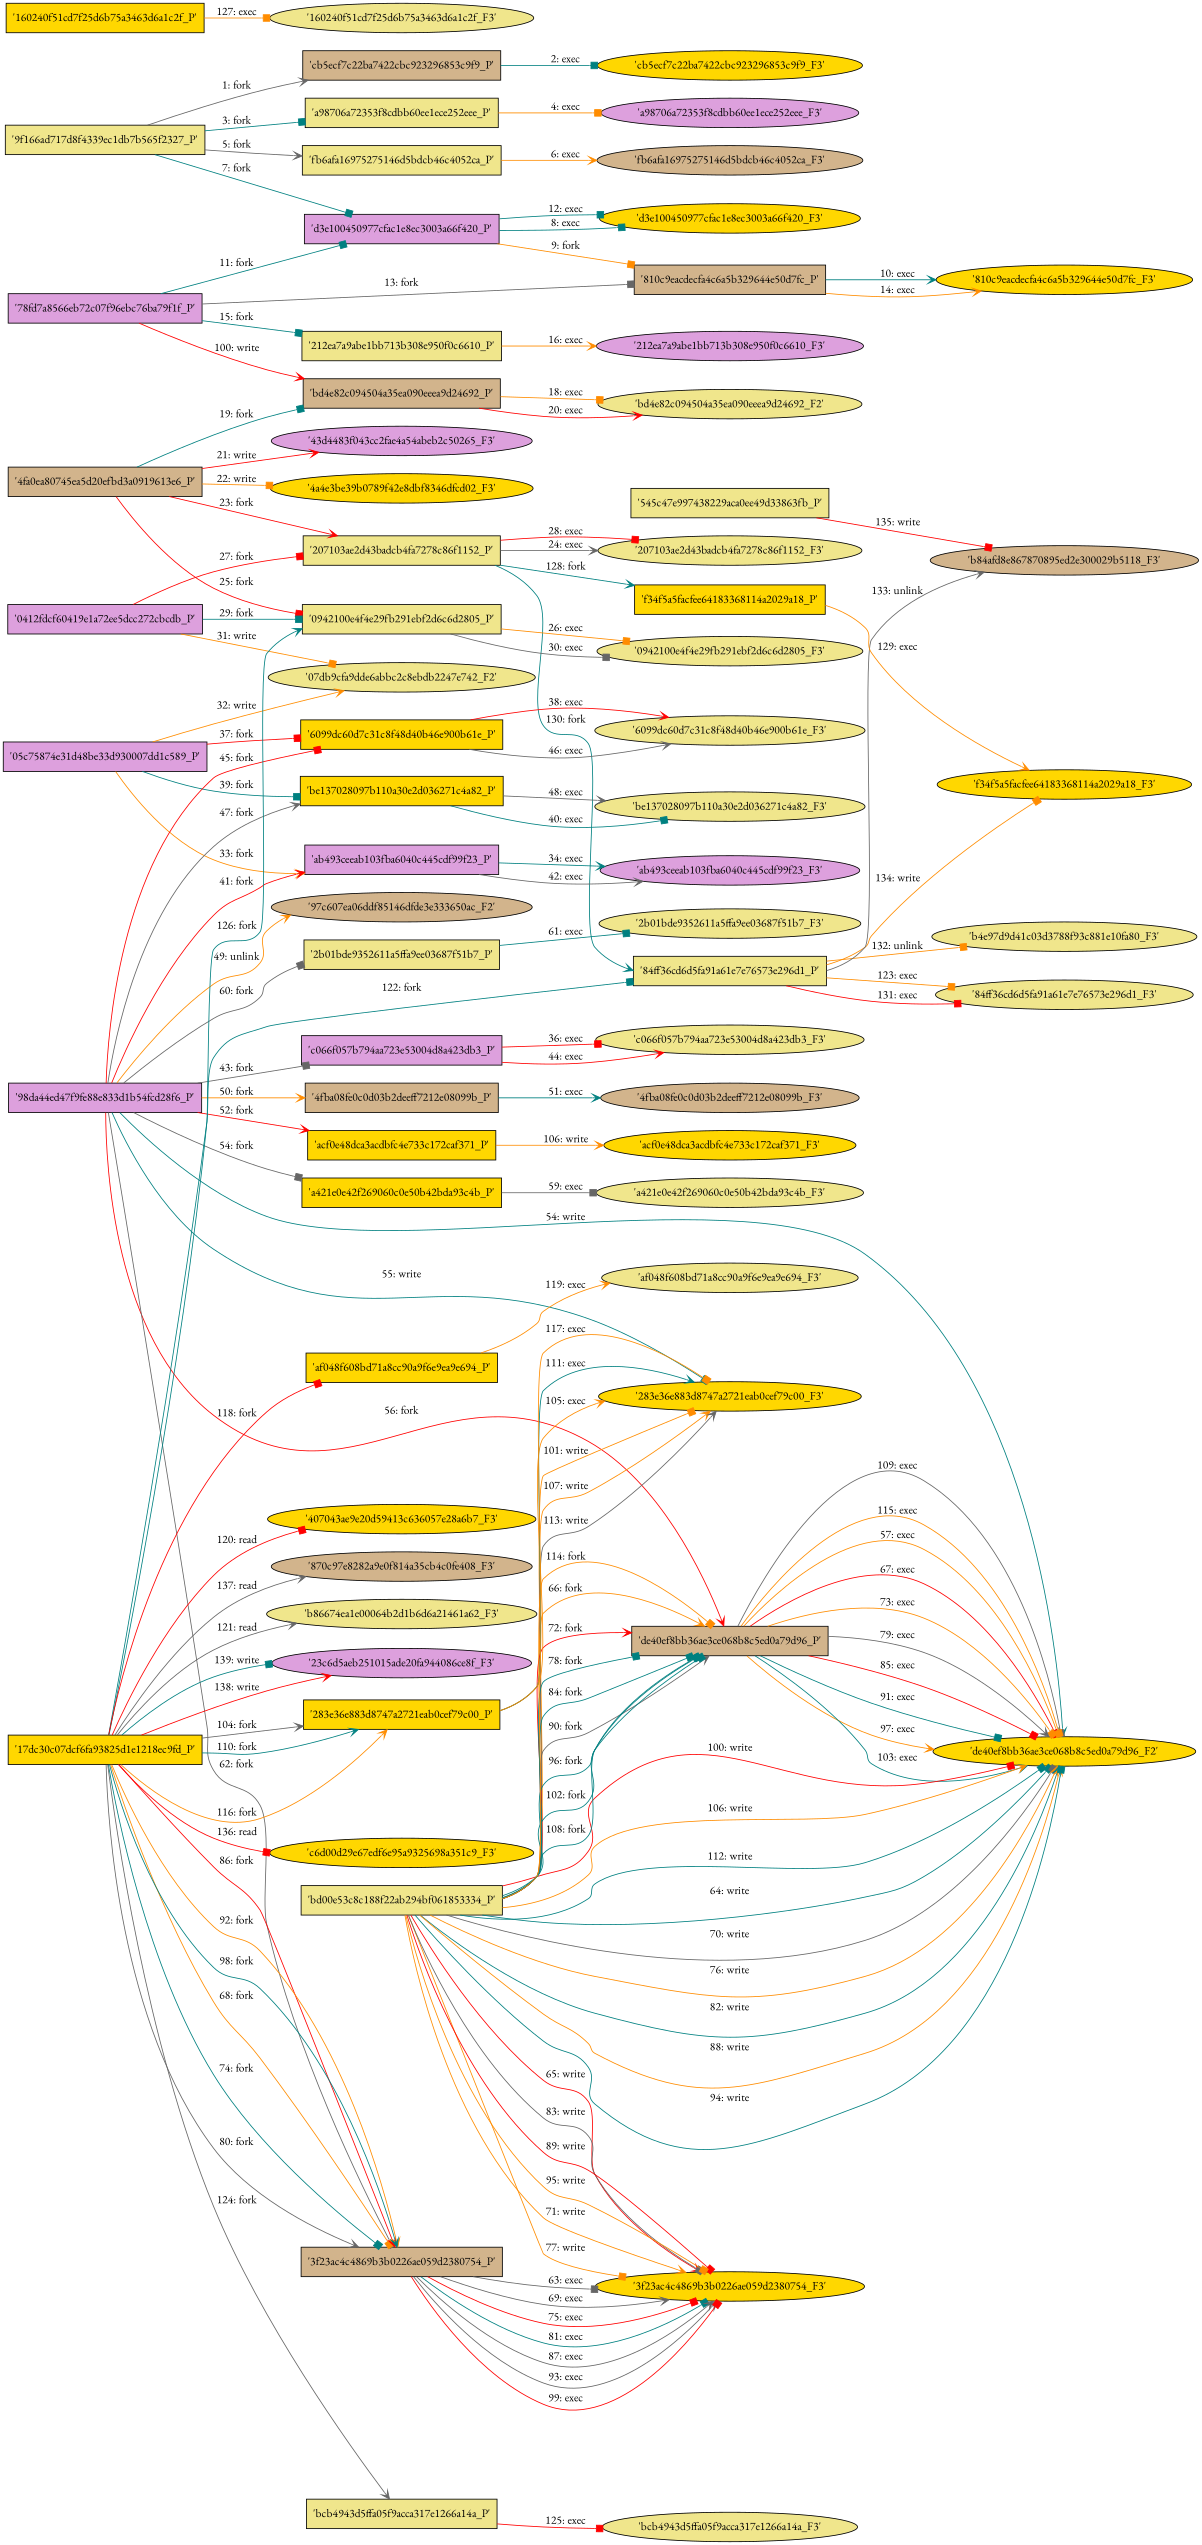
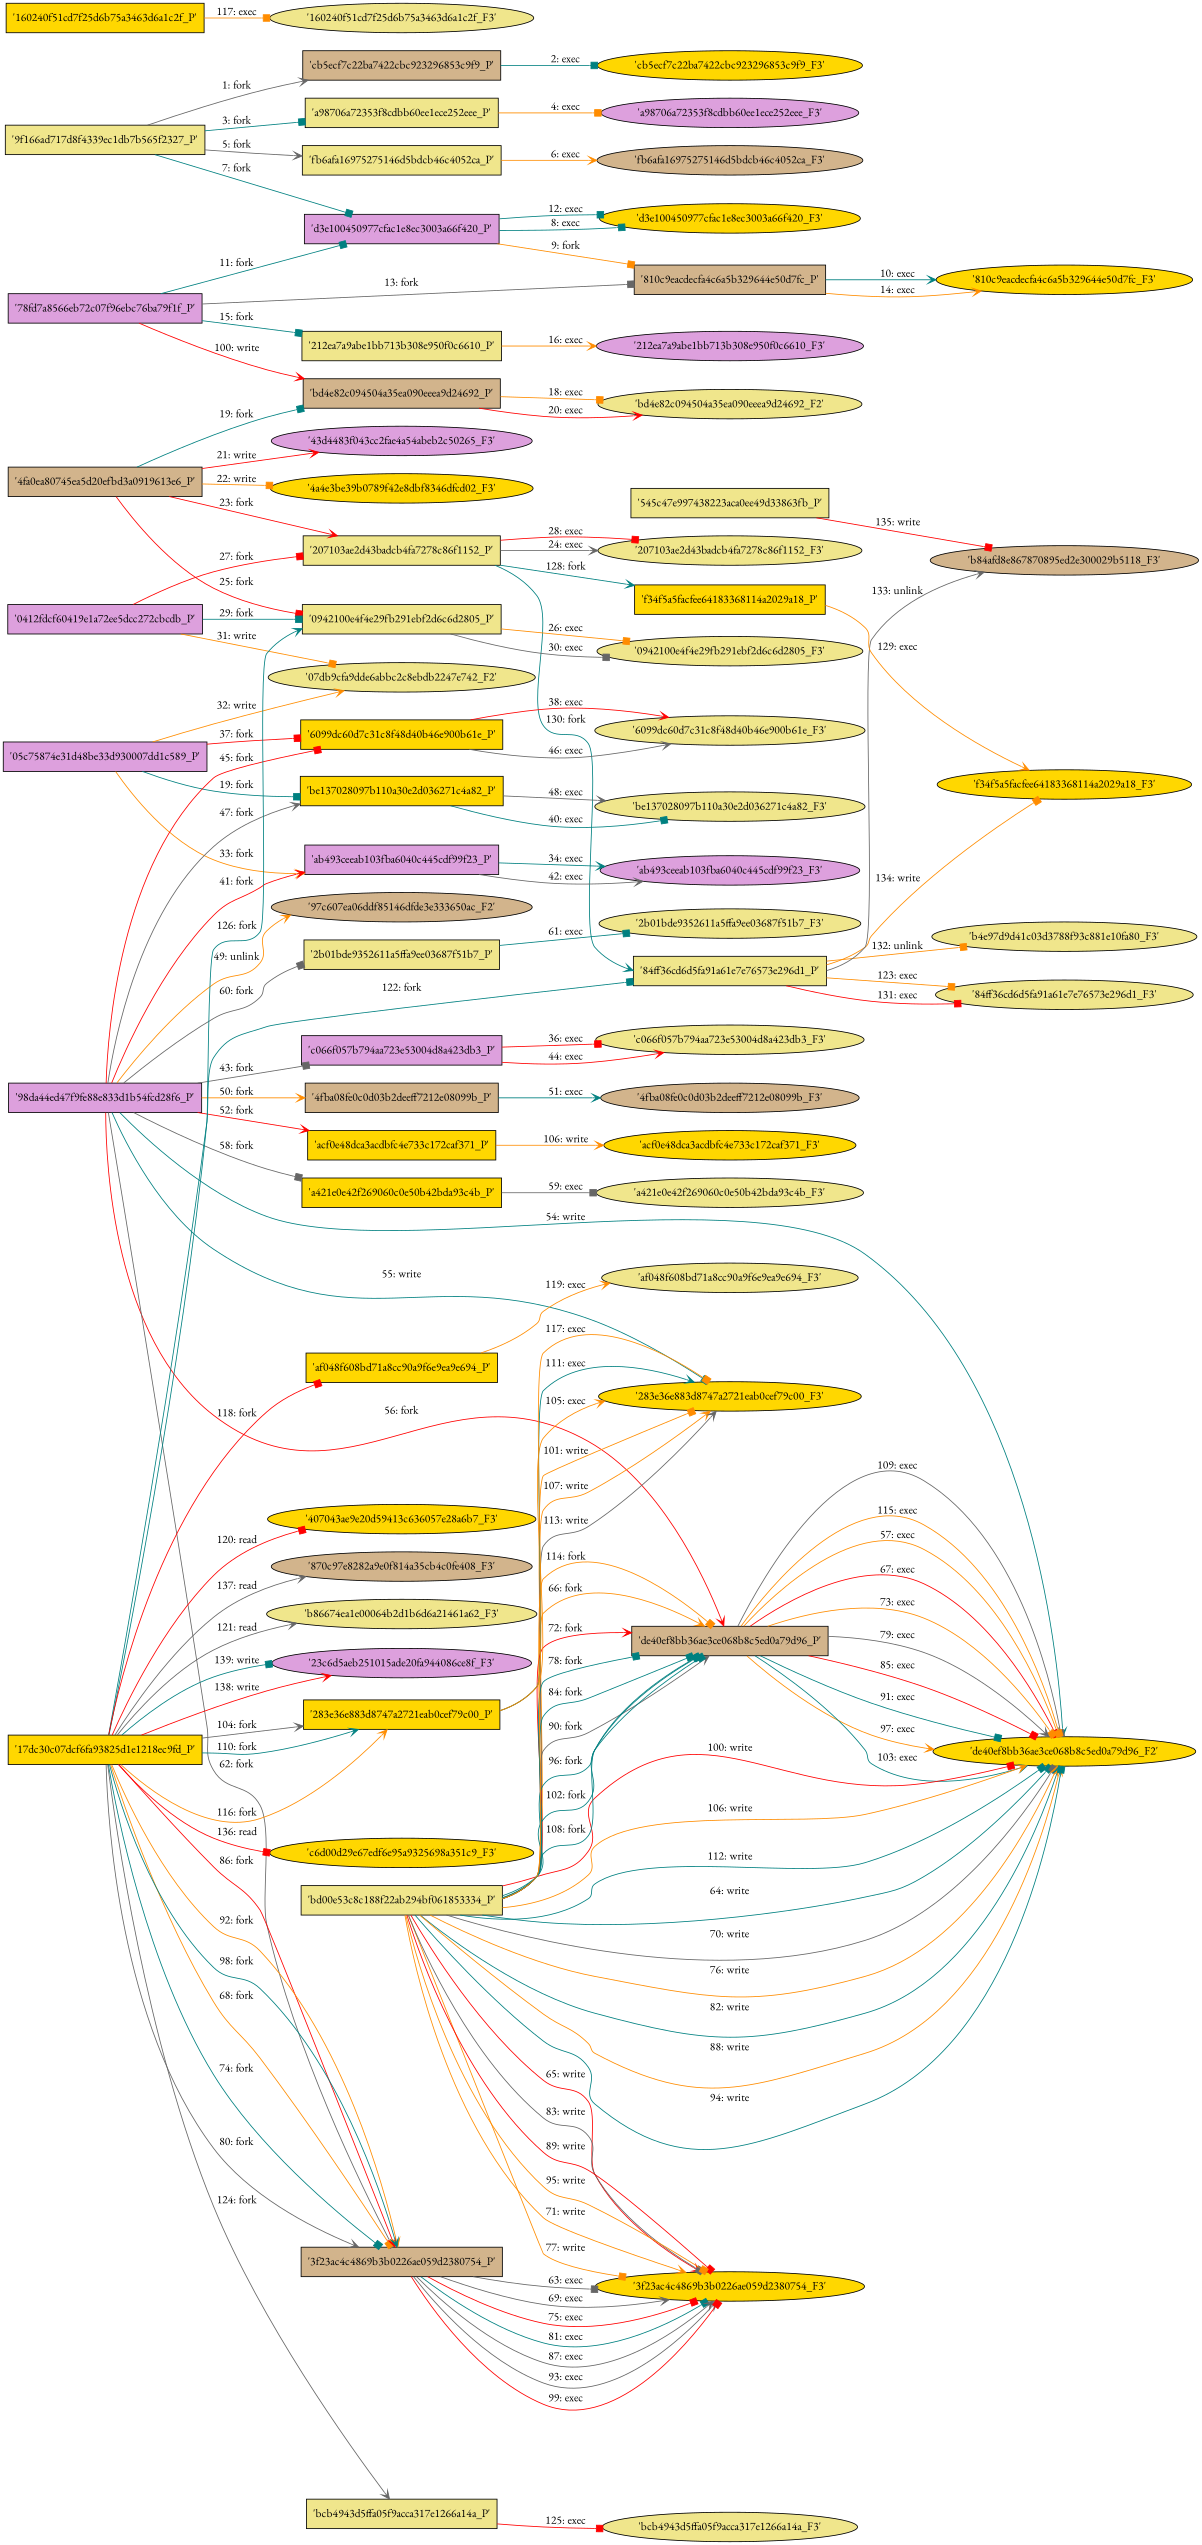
edge "'160240f51cd7f25d6b75a3463d6a1c2f_P'" -> "'160240f51cd7f25d6b75a3463d6a1c2f_F3'": label "127: exec" -> "117: exec"
node "'545c47e997438229aca0ee49d33863fb_P'": label "'545c47e997438229aca0ee49d33863fb_P'" -> "'545c47e997438223aca0ee49d33863fb_P'"
edge "'05c75874e31d48be33d930007dd1c589_P'" -> "'be137028097b110a30e2d036271c4a82_P'": label "39: fork" -> "19: fork"
edge "'98da44ed47f9fe88e833d1b54fcd28f6_P'" -> "'a421e0e42f269060c0e50b42bda93c4b_P'": label "54: fork" -> "58: fork"
